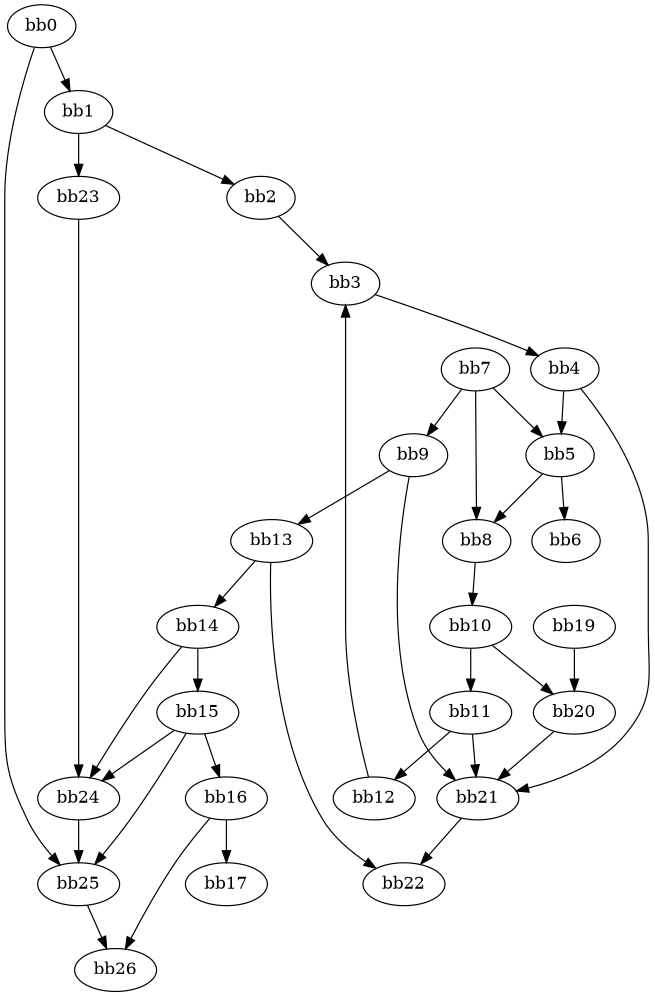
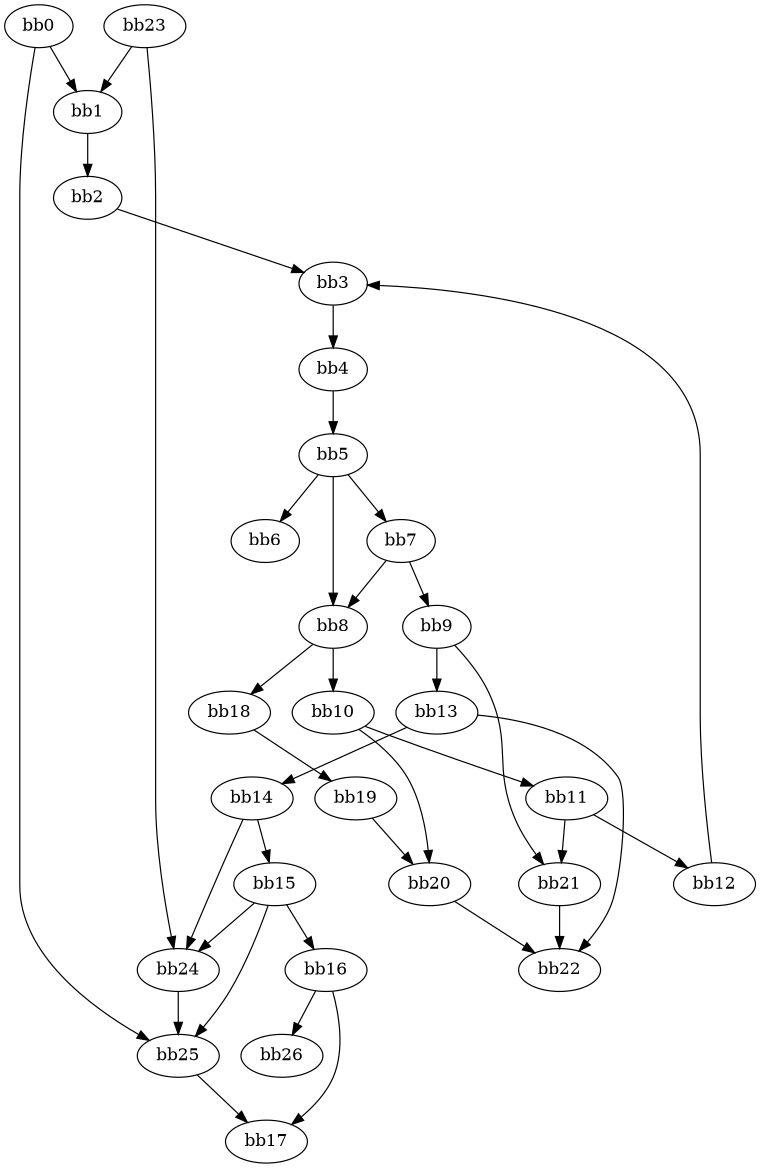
edge "bb1" -> "bb23": reversed
edge "bb7" -> "bb5": reversed
edge "bb4" -> "bb21": removed
node "bb18": added
edge "bb20" -> "bb21": now "bb20" -> "bb22"
edge "bb25" -> "bb26": now "bb25" -> "bb17"
